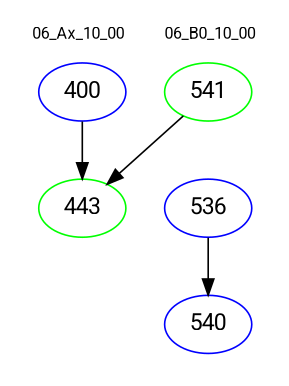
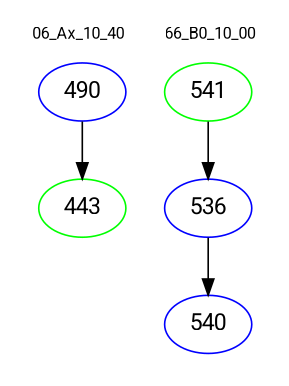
cluster "06_Ax_10_00": label "06_Ax_10_00" -> "06_Ax_10_40"
cluster "06_B0_10_00": label "06_B0_10_00" -> "66_B0_10_00"
node "400": label "400" -> "490"
edge "541" -> "443": now "541" -> "536"
